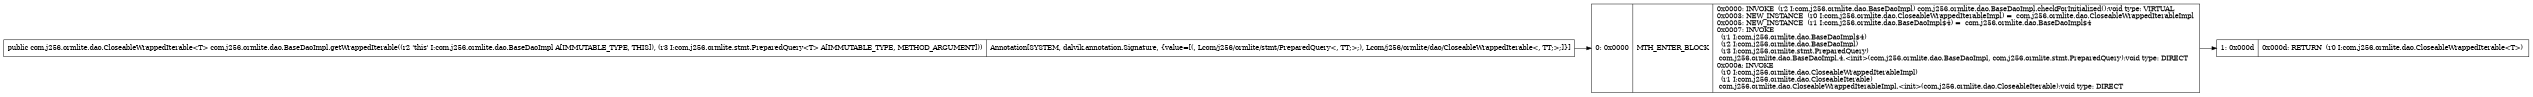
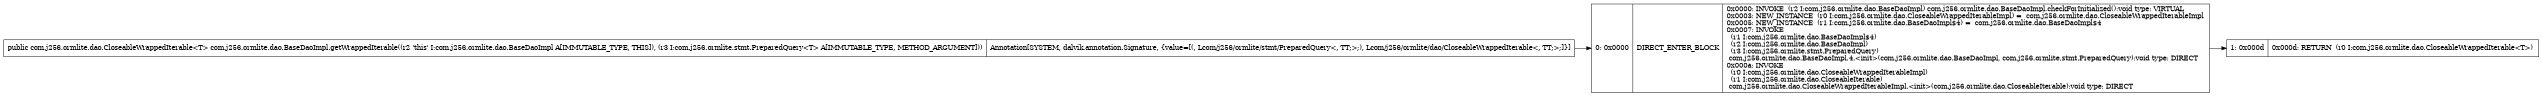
node "0: 0x0000": text "MTH_ENTER_BLOCK" -> "DIRECT_ENTER_BLOCK"
